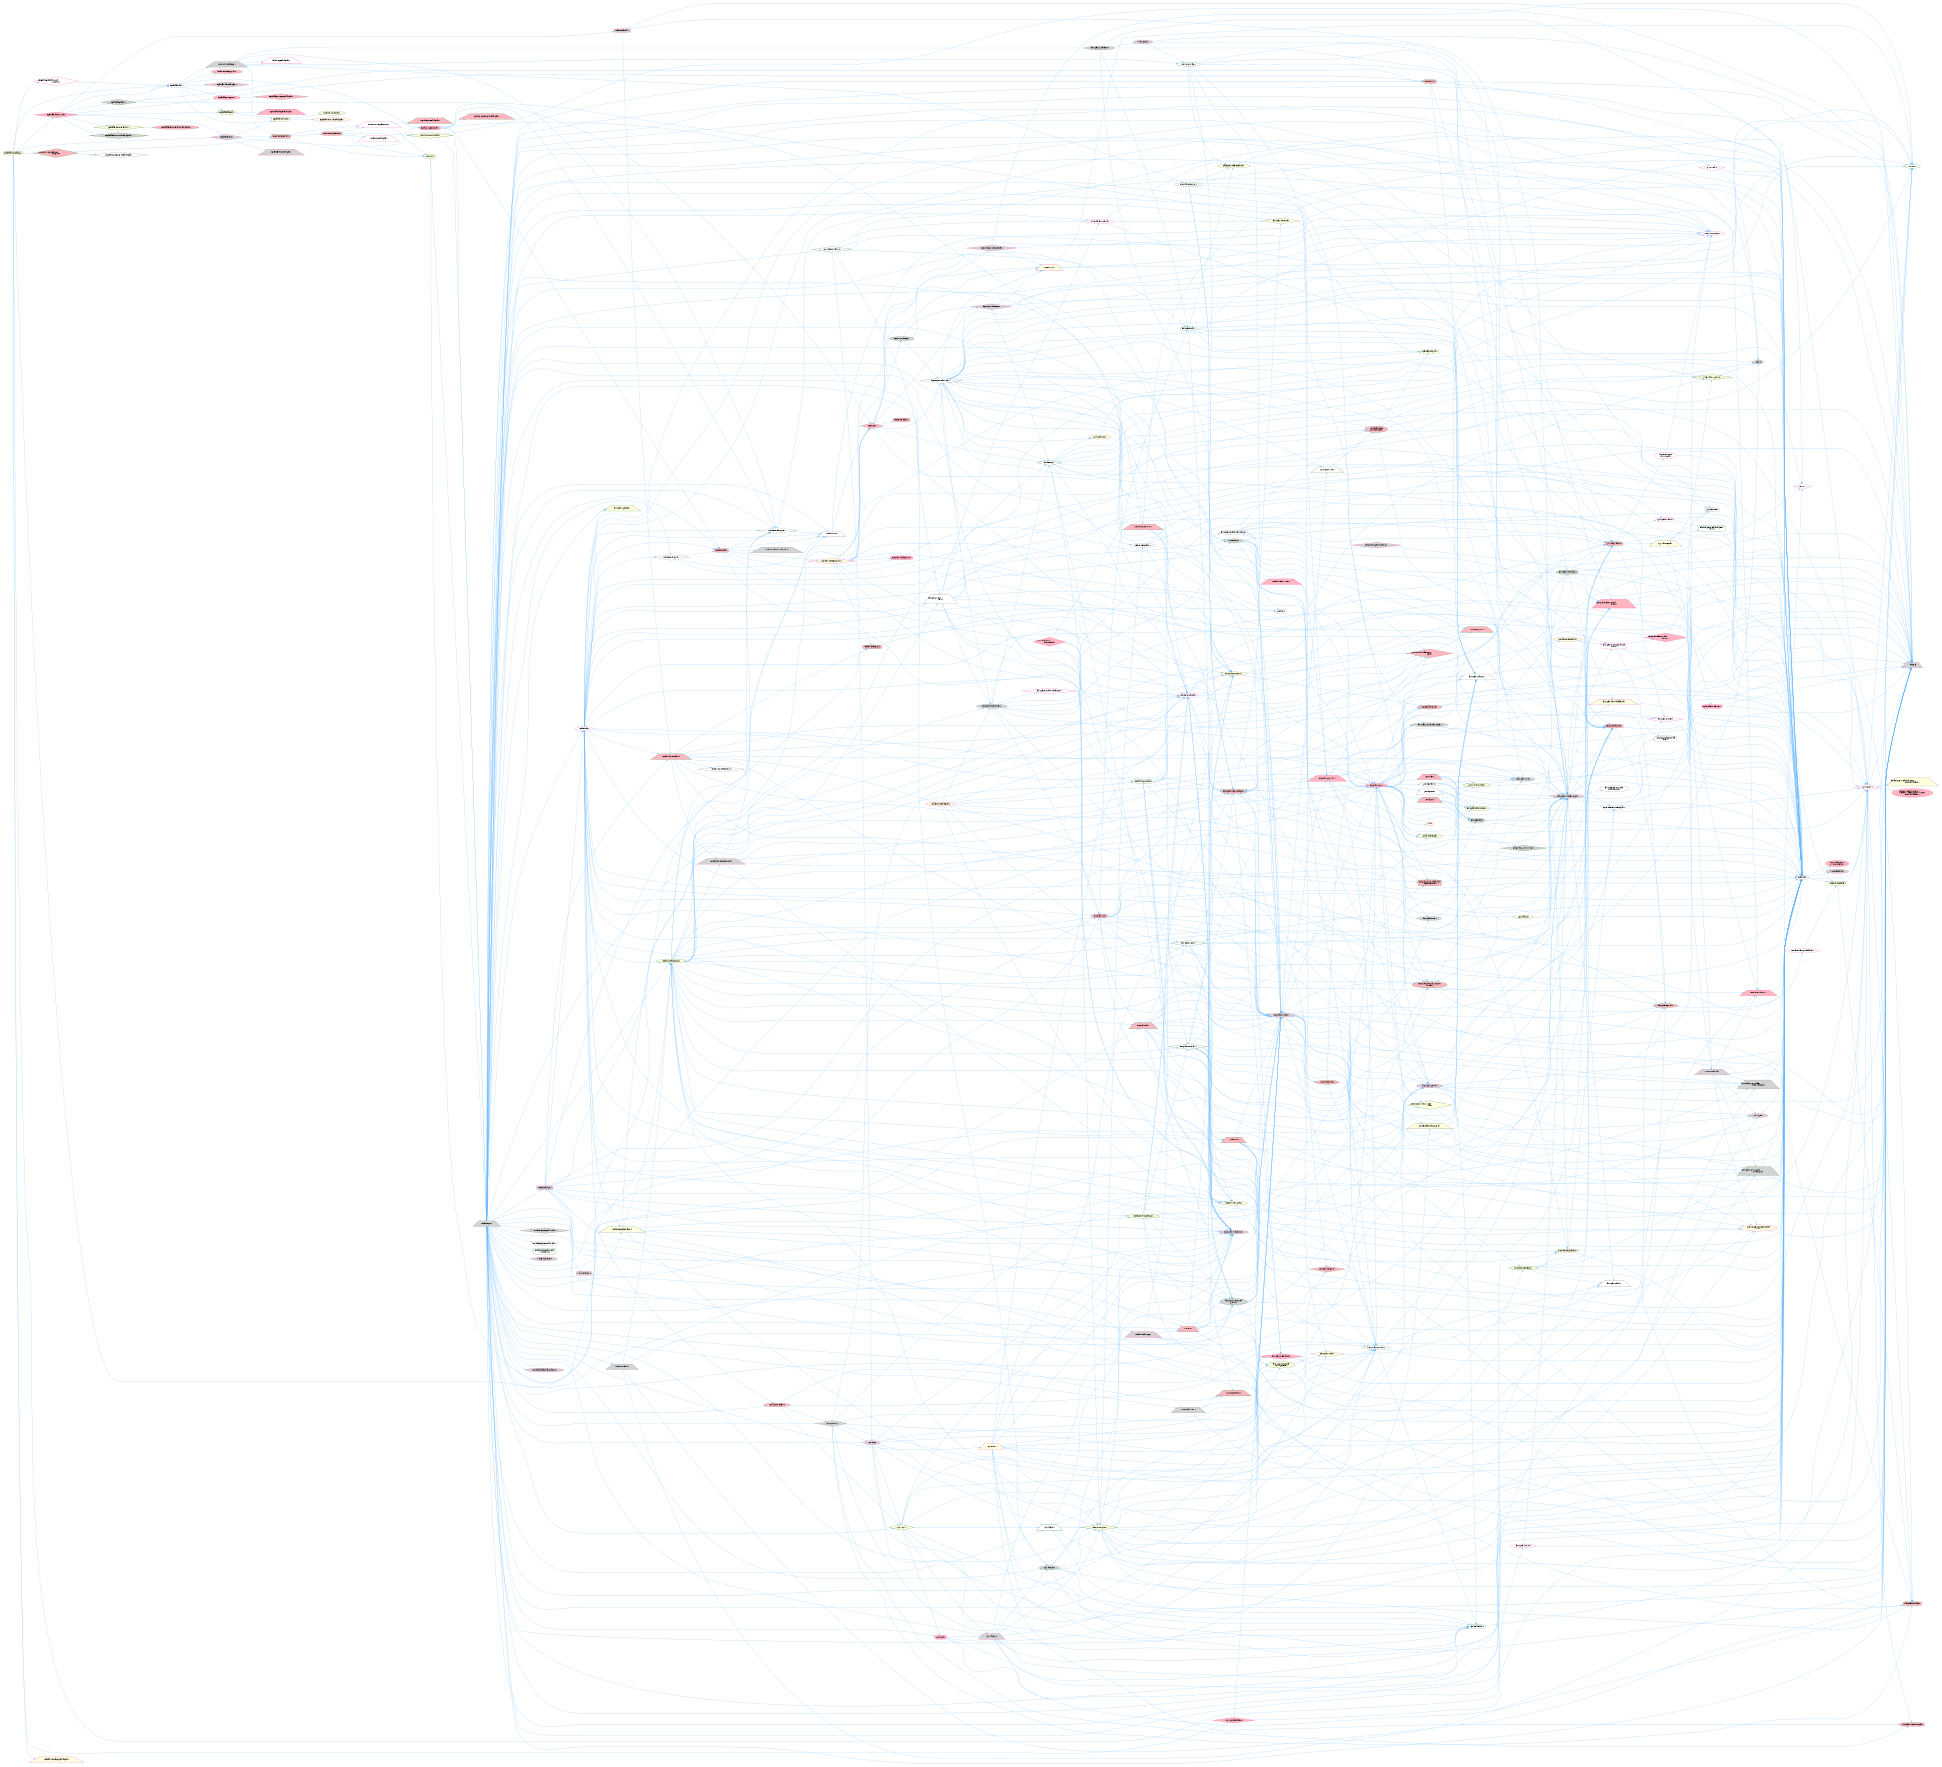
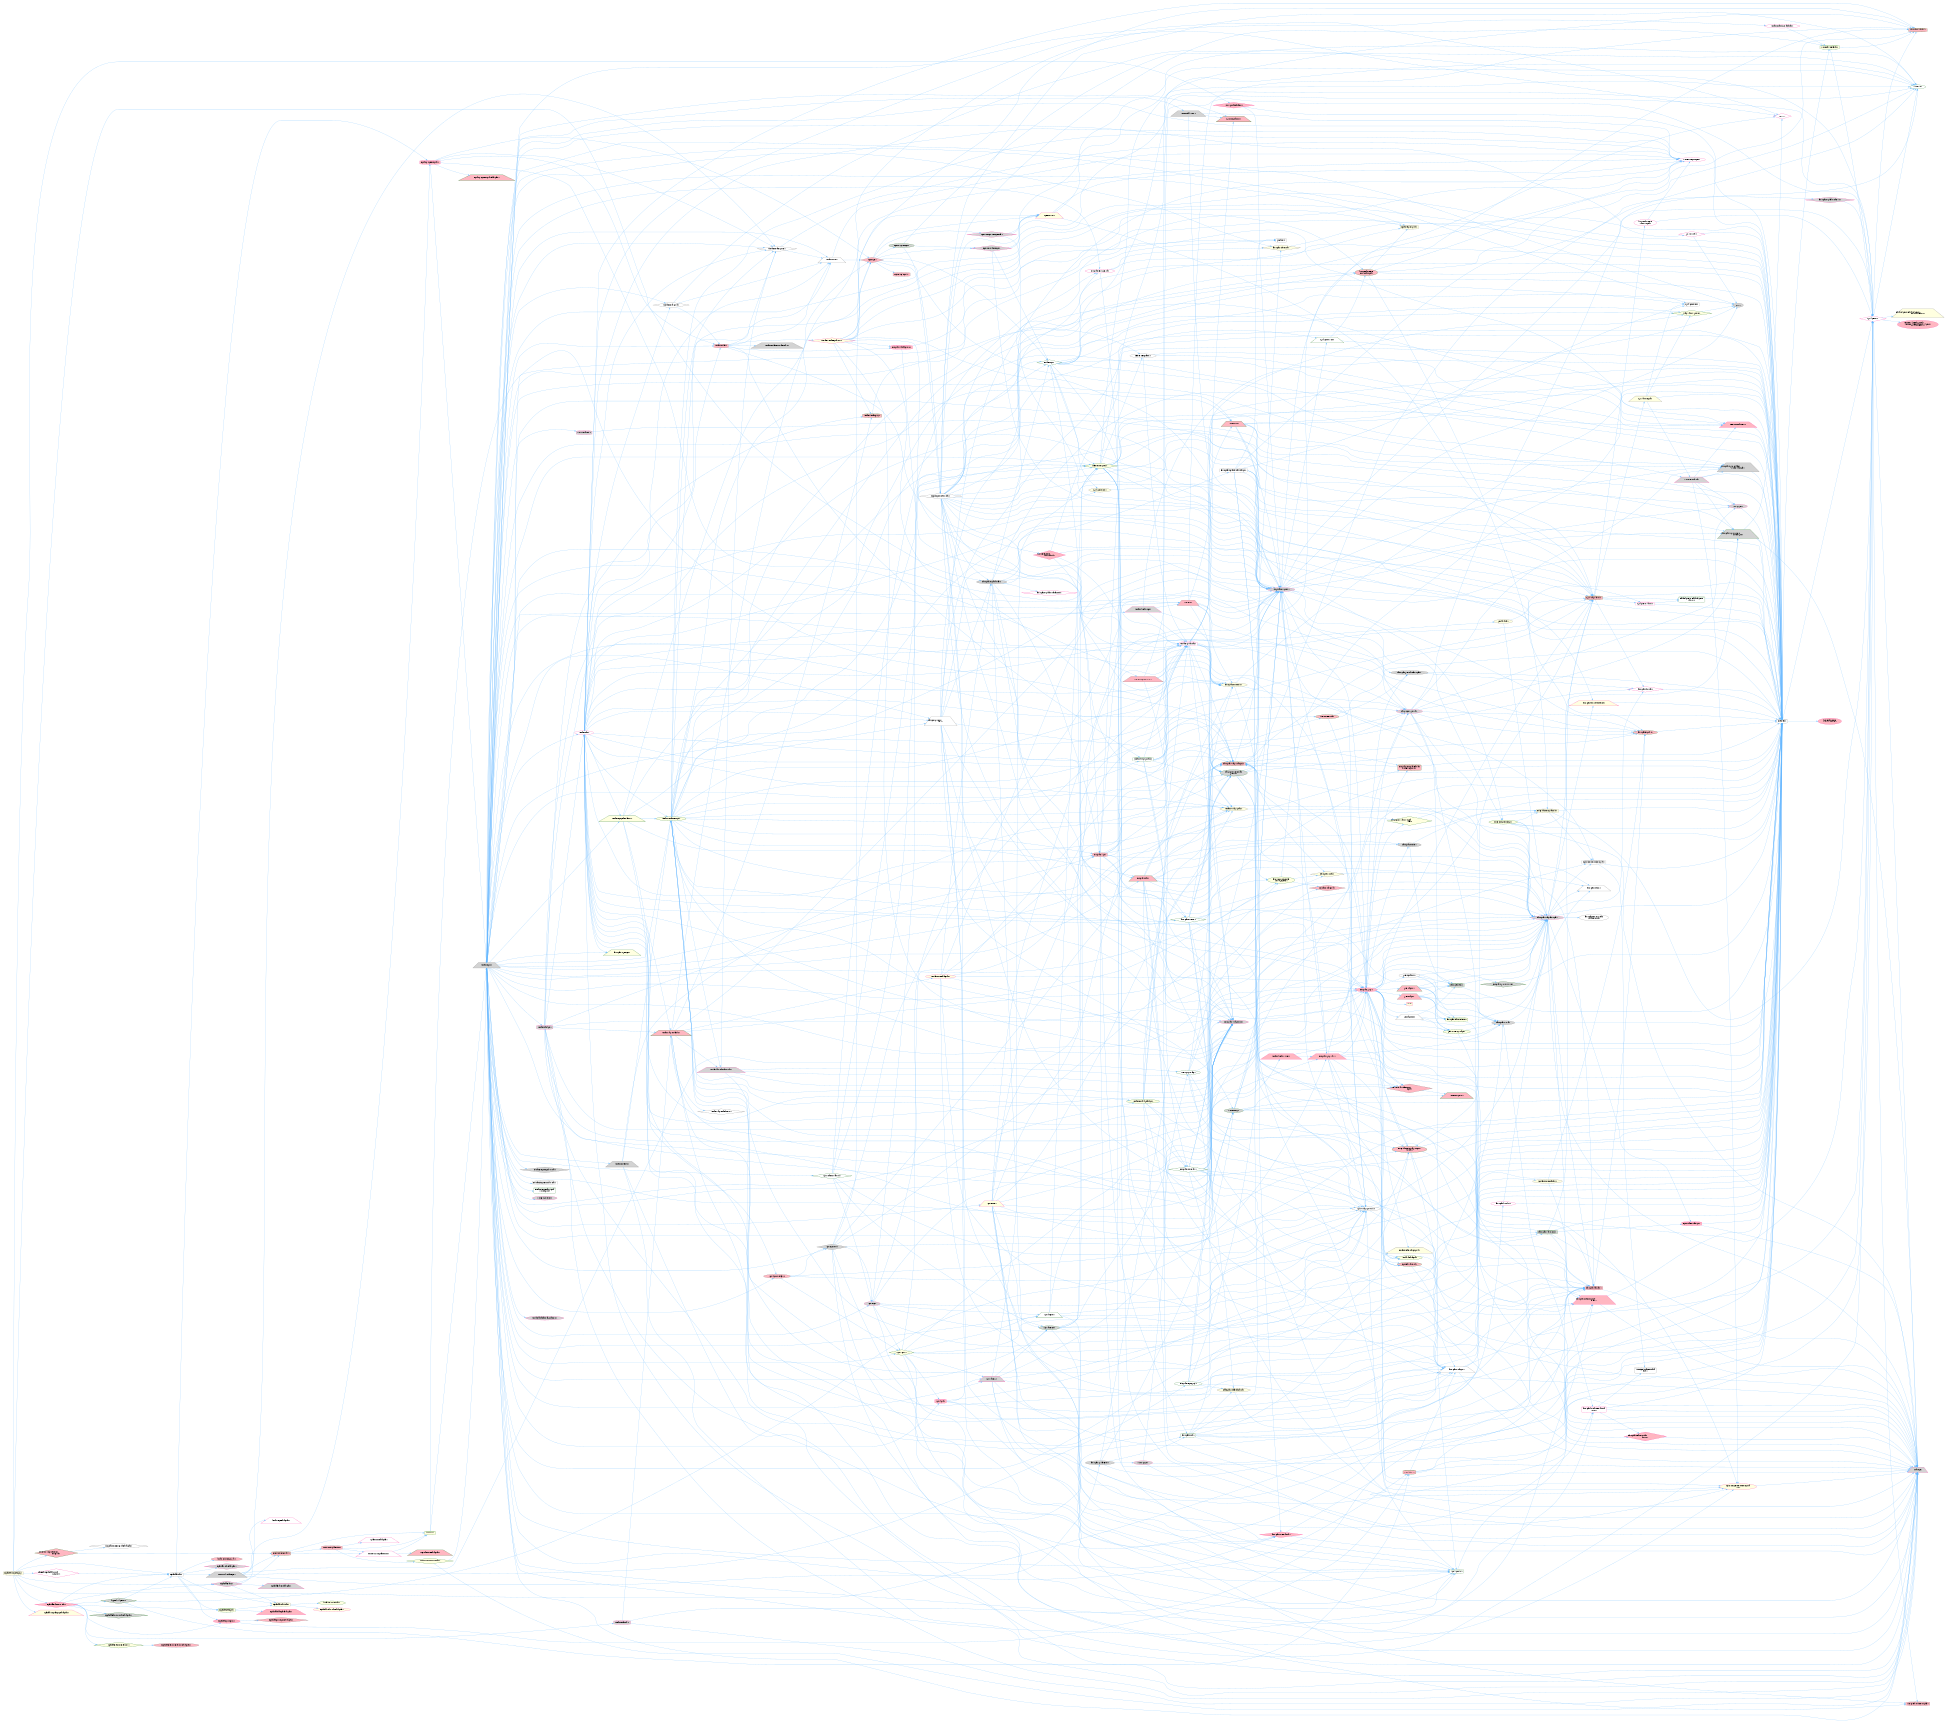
node "StateTreeStatePath.h": label "StateTreeStatePath.h" -> "PLATFORMPlatform.h"
node "Misc/CoreDefines.h": removed
node "Math/LogVerbosity.h": label "Math/LogVerbosity.h" -> "Math/MathFwd.h"
